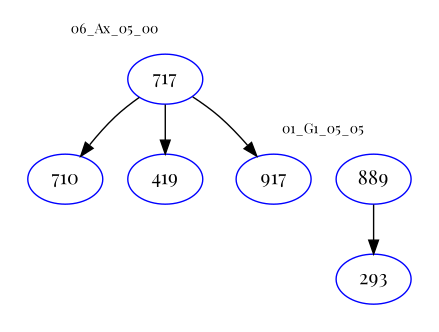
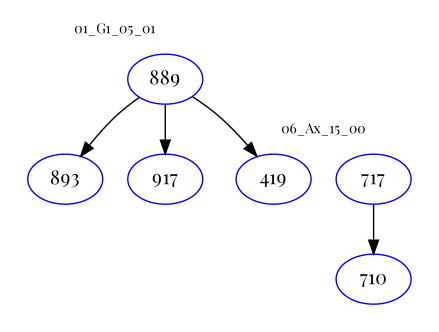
cluster "06_Ax_05_00": label "06_Ax_05_00" -> "06_Ax_15_00"
edge "717" -> "419": now "889" -> "419"
edge "717" -> "917": now "889" -> "917"
cluster "01_G1_05_05": label "01_G1_05_05" -> "01_G1_05_01"
node "293": label "293" -> "893"
